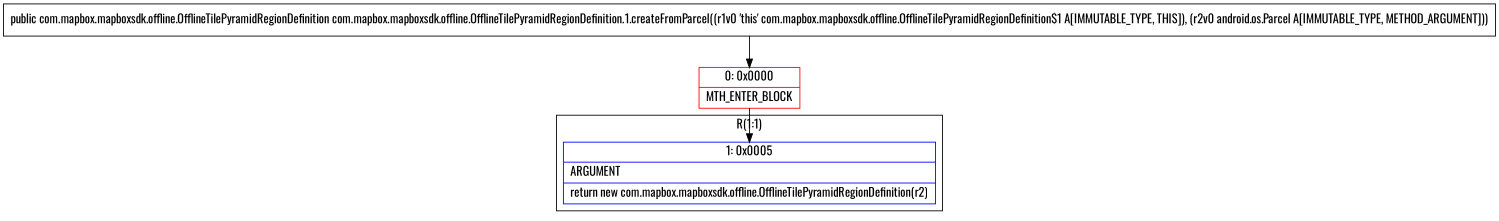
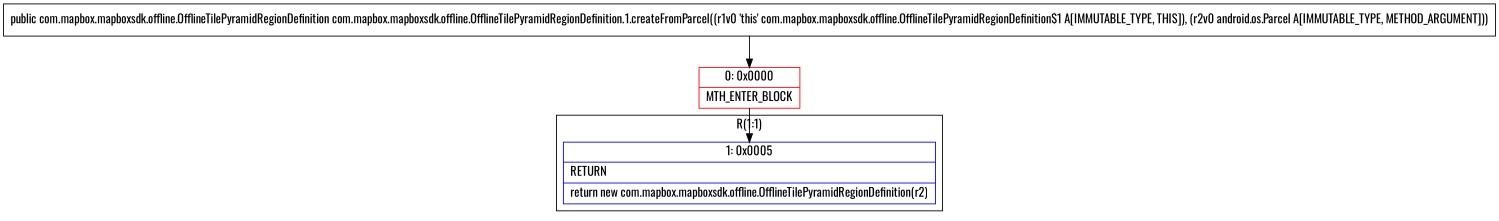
node "1: 0x0005": text "ARGUMENT" -> "RETURN"
